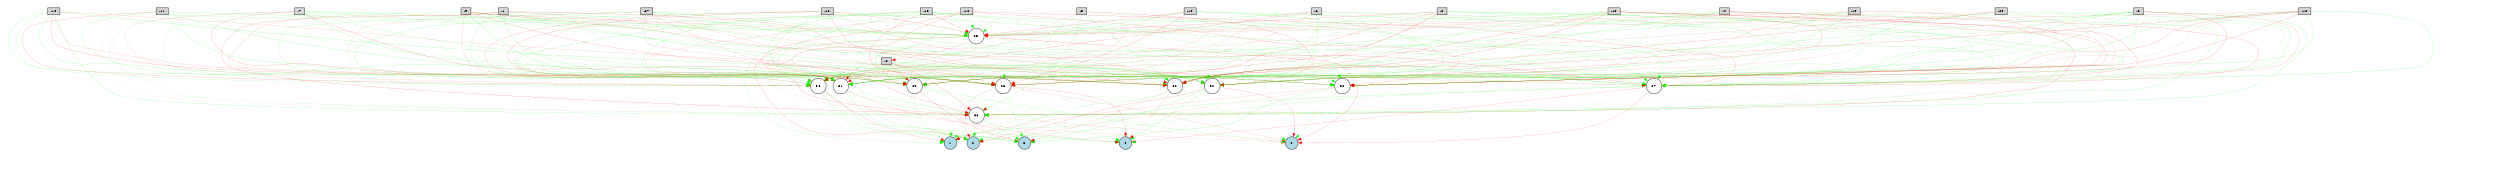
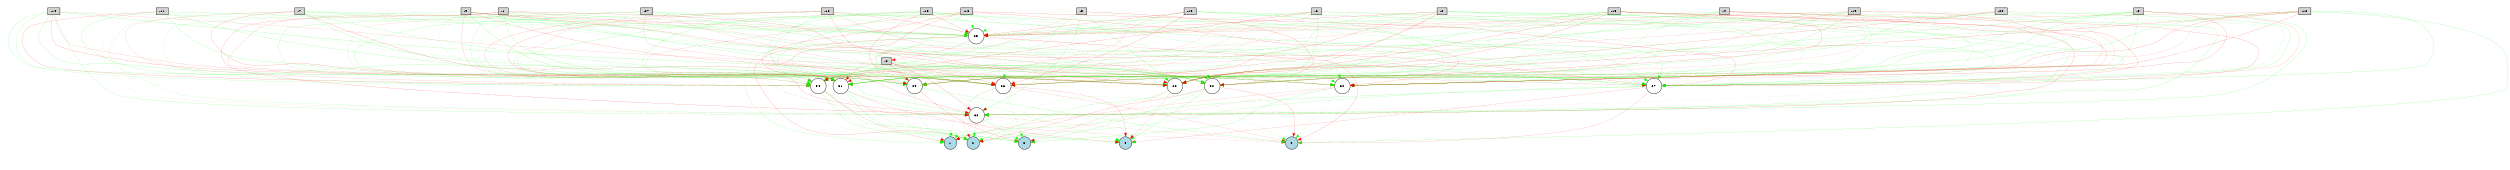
edge "-87" -> "29": removed
edge "-18" -> "32": now "-18" -> "0"
